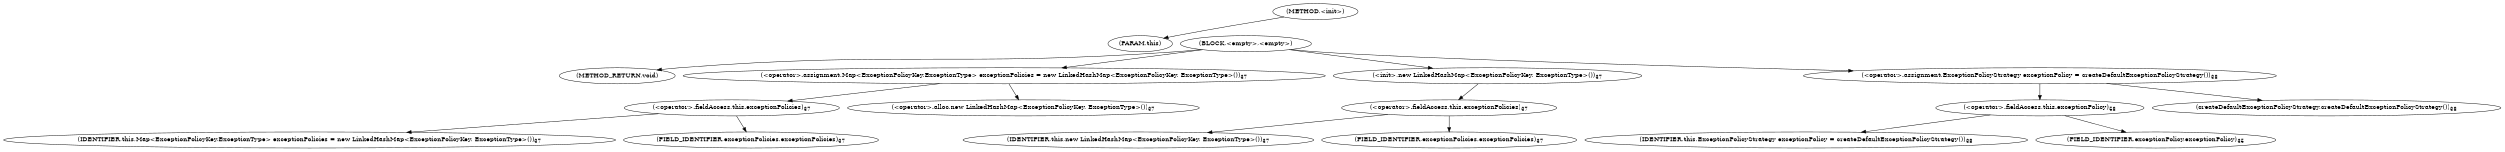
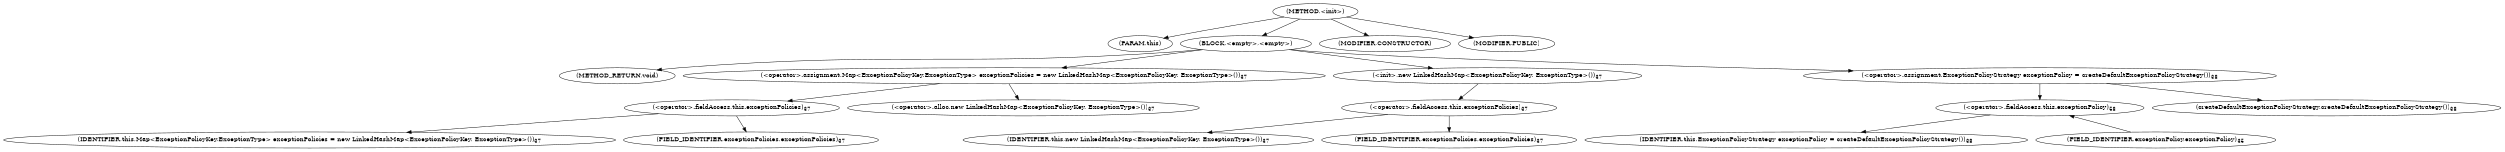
edge "(METHOD,<init>)" -> "(BLOCK,<empty>,<empty>)": added
node "(MODIFIER,CONSTRUCTOR)": added
node "(MODIFIER,PUBLIC)": added
edge "(<operator>.fieldAccess,this.exceptionPolicy)" -> "(FIELD_IDENTIFIER,exceptionPolicy,exceptionPolicy)": reversed
